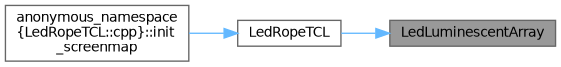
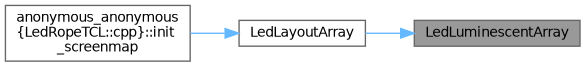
node "anonymous_namespace {LedRopeTCL::cpp}::init _screenmap": label "anonymous_namespace {LedRopeTCL::cpp}::init _screenmap" -> "anonymous_anonymous {LedRopeTCL::cpp}::init _screenmap"
node "LedRopeTCL": label "LedRopeTCL" -> "LedLayoutArray"
